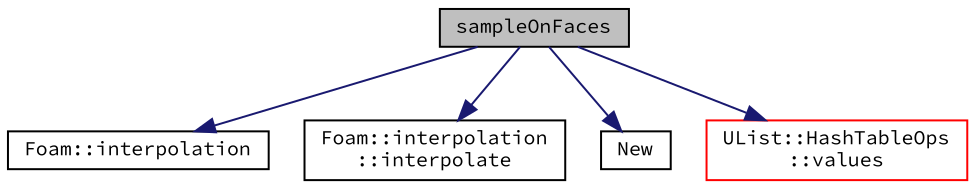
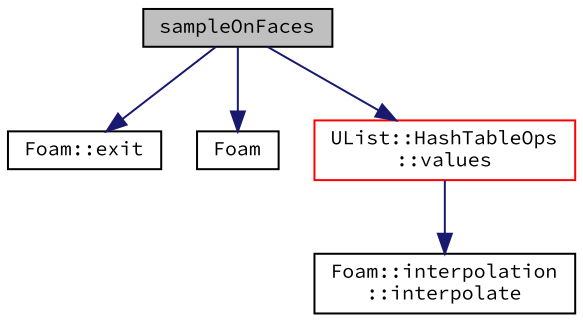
edge "sampleOnFaces" -> "Foam::interpolation ::interpolate": now "UList::HashTableOps ::values" -> "Foam::interpolation ::interpolate"
node "Foam::interpolation": label "Foam::interpolation" -> "Foam::exit"
node "New": label "New" -> "Foam"
